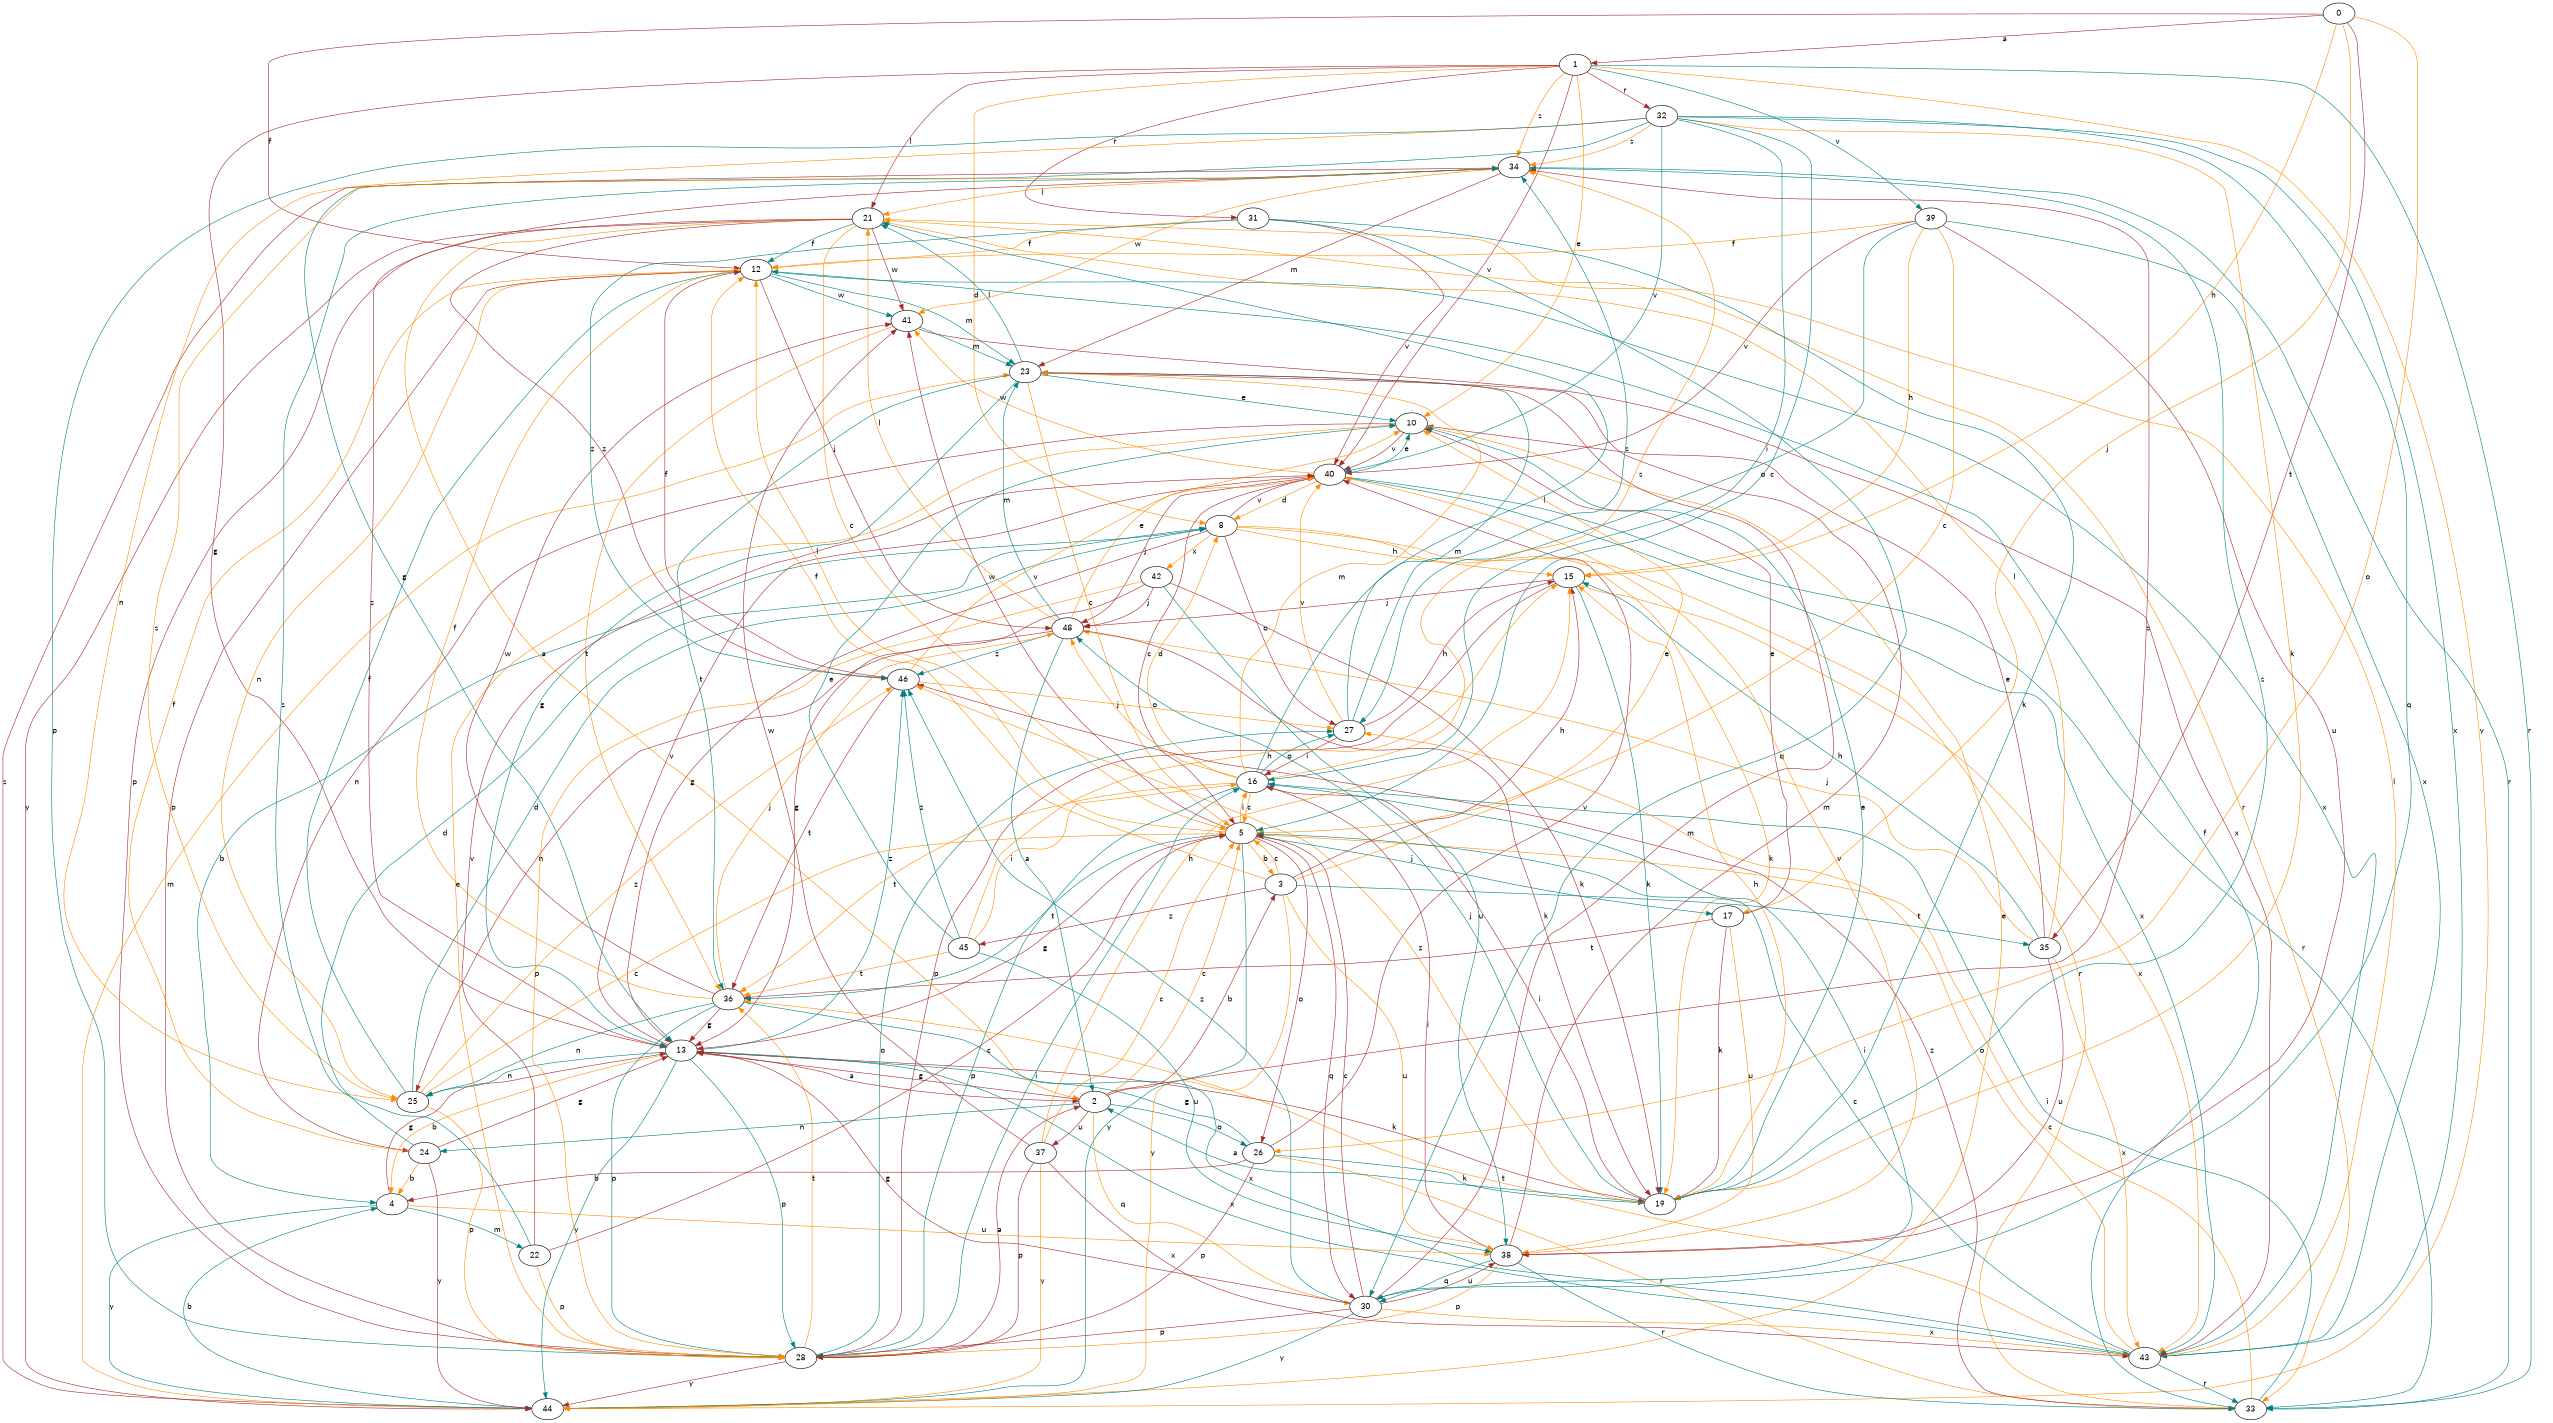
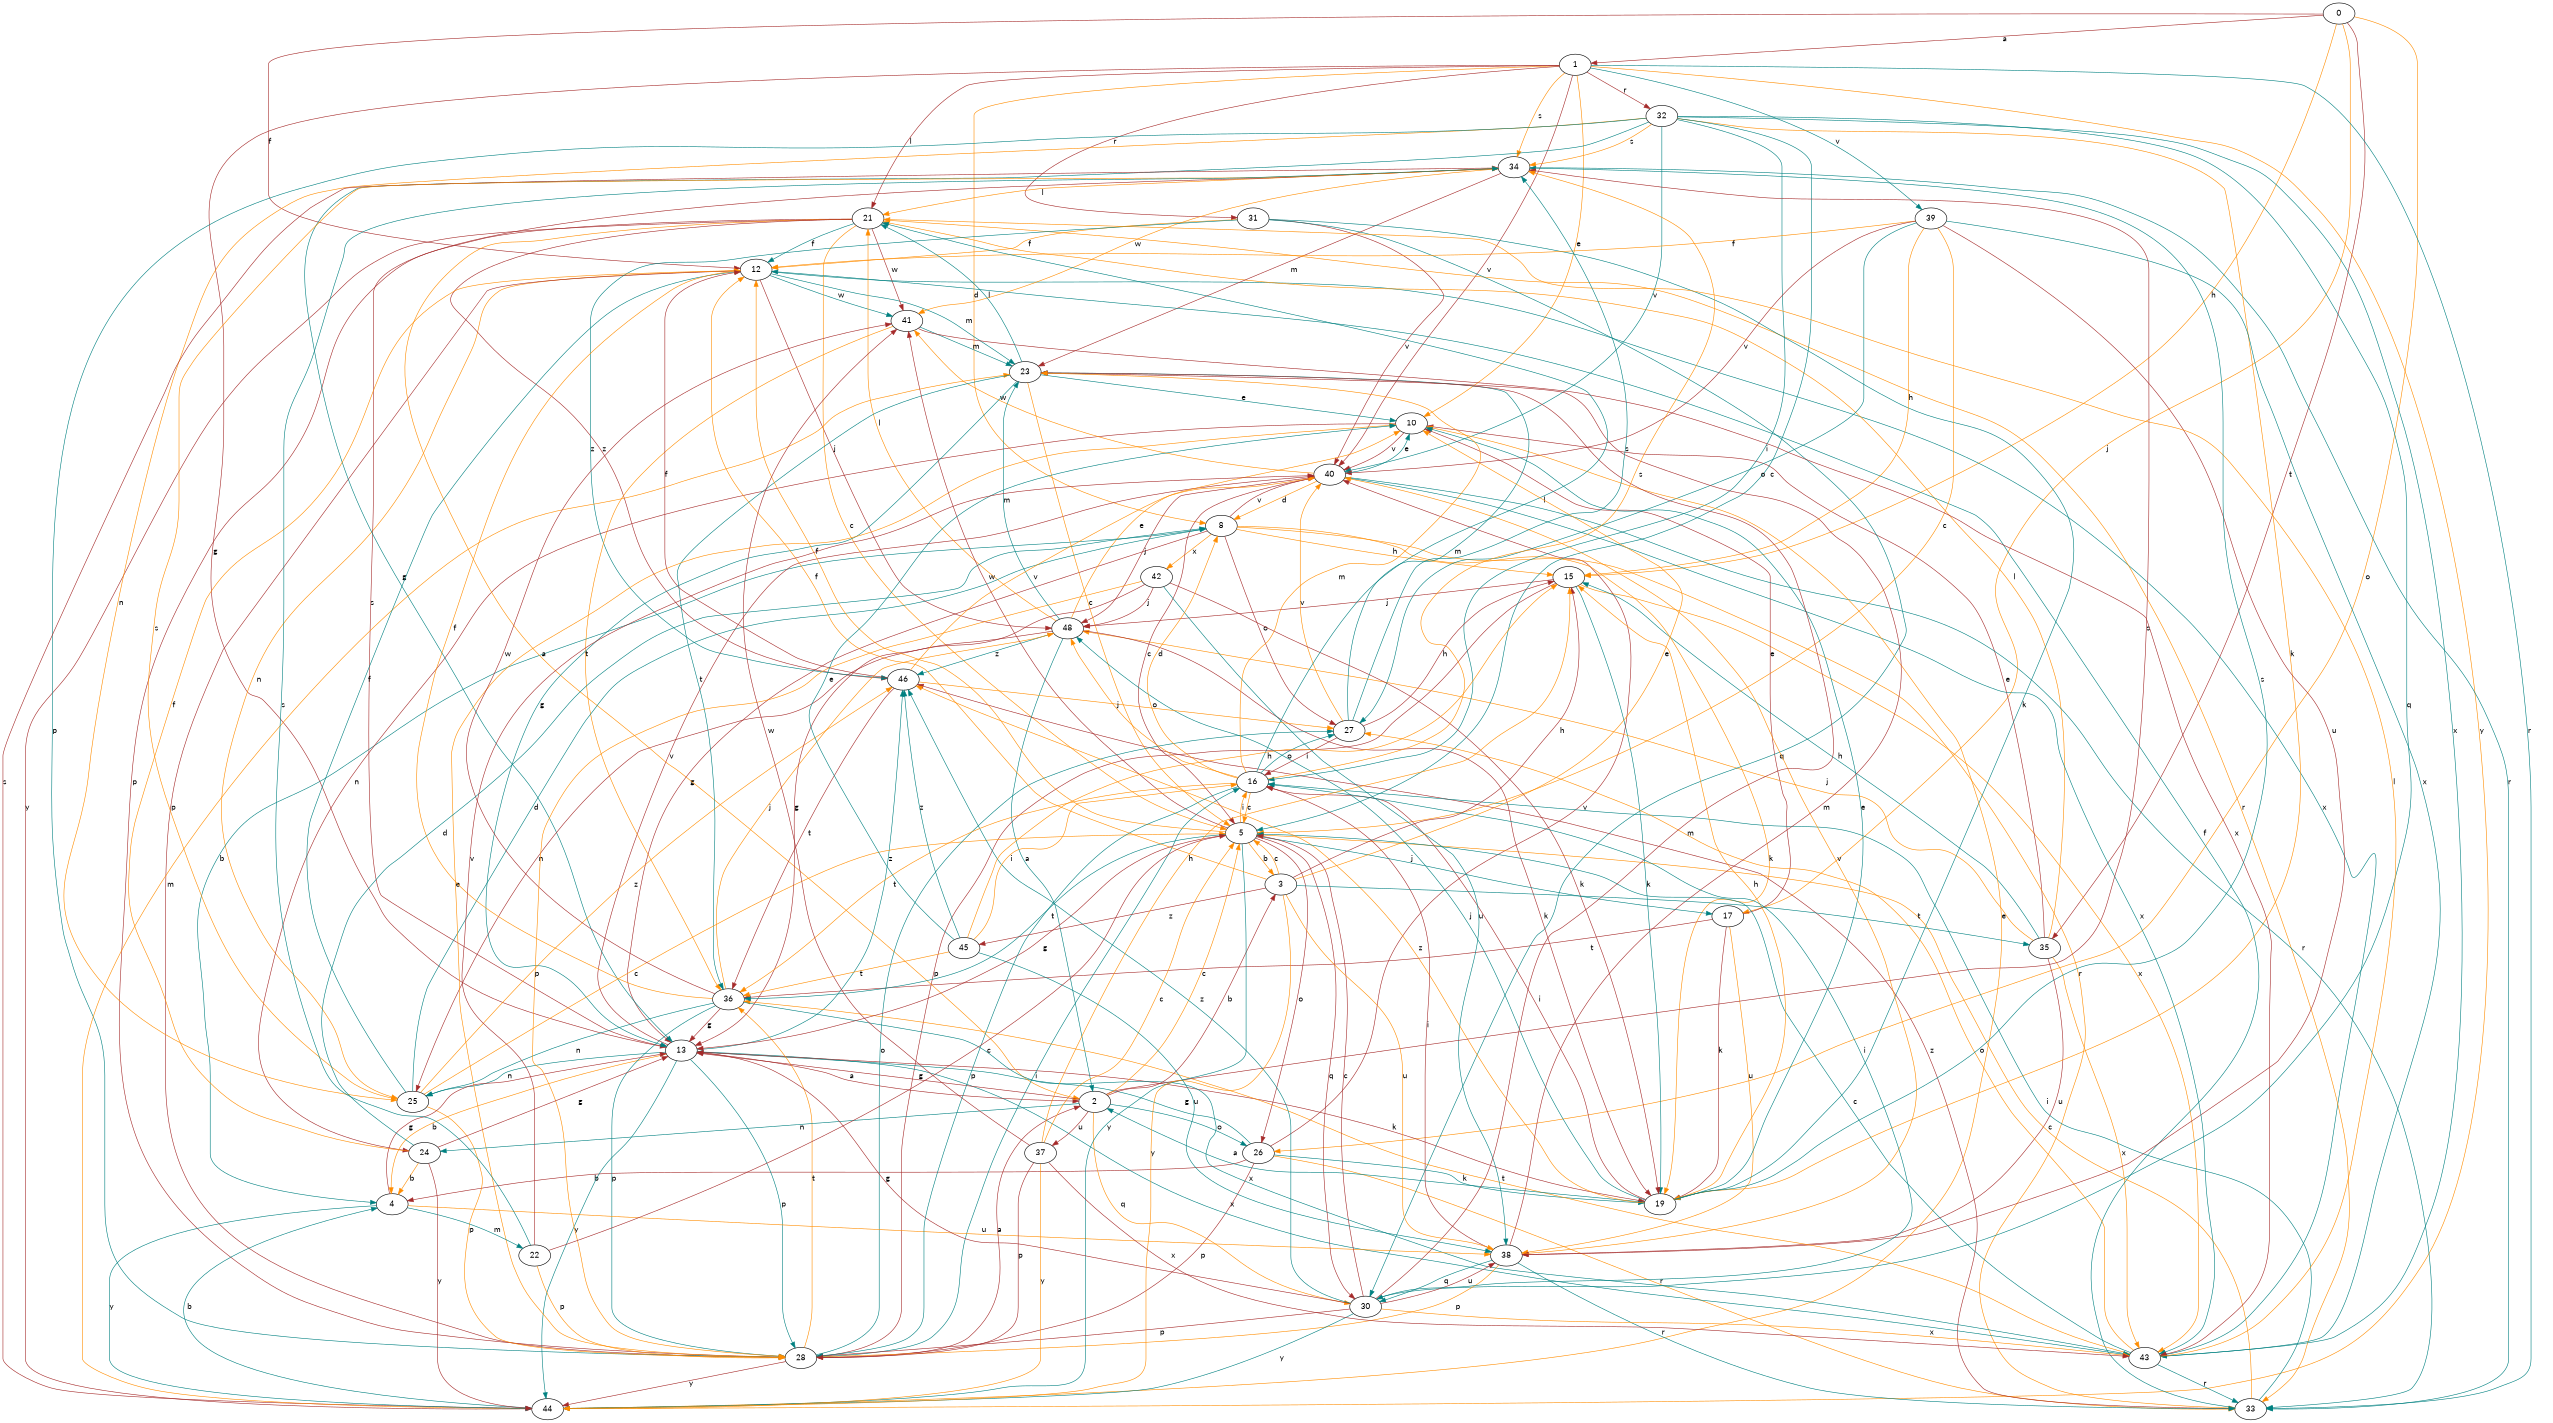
edge "5" -> "12": label "l" -> "f"
